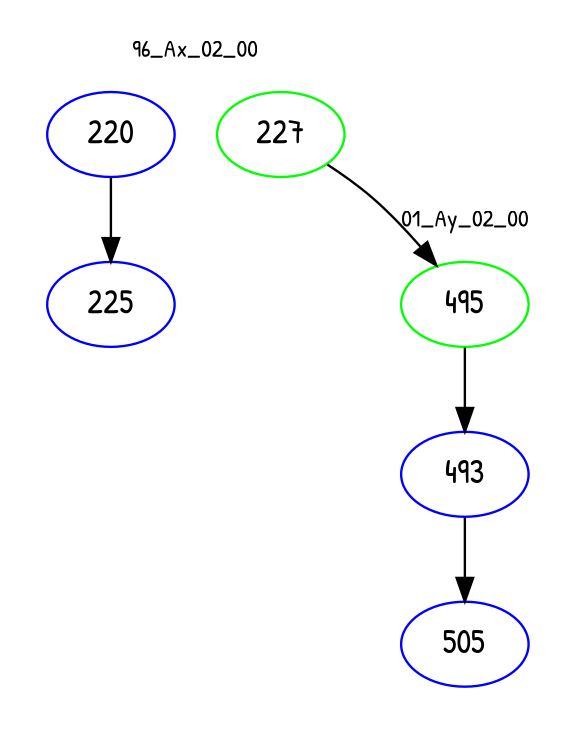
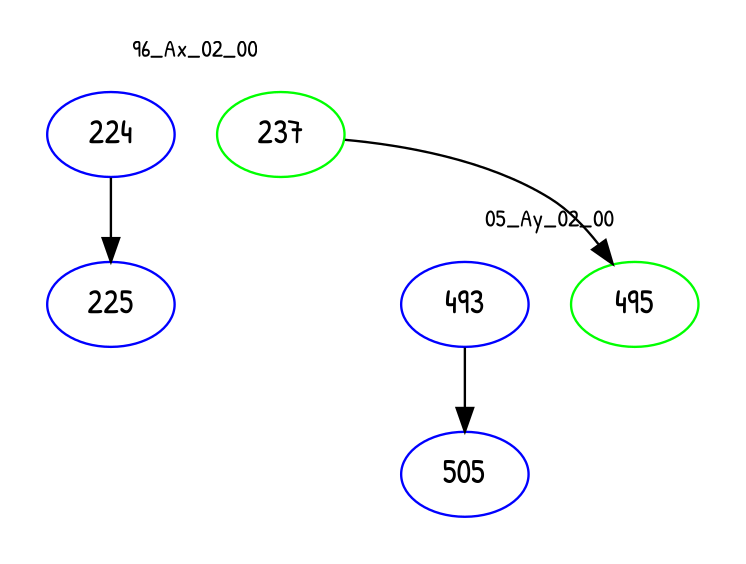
node "220": label "220" -> "224"
node "227": label "227" -> "237"
cluster "01_Ay_02_00": label "01_Ay_02_00" -> "05_Ay_02_00"
edge "495" -> "493": removed
